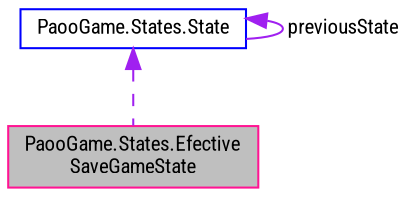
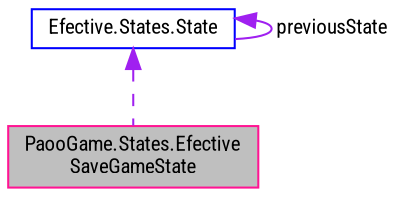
node "PaooGame.States.State": label "PaooGame.States.State" -> "Efective.States.State"
